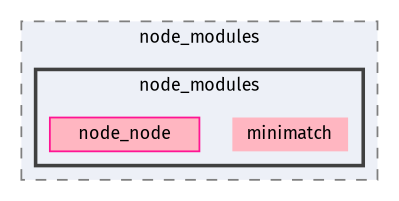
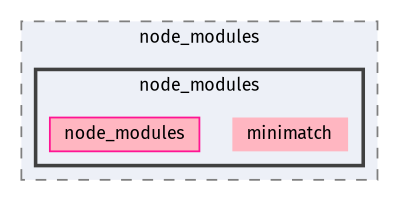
node "node_node": label "node_node" -> "node_modules"
